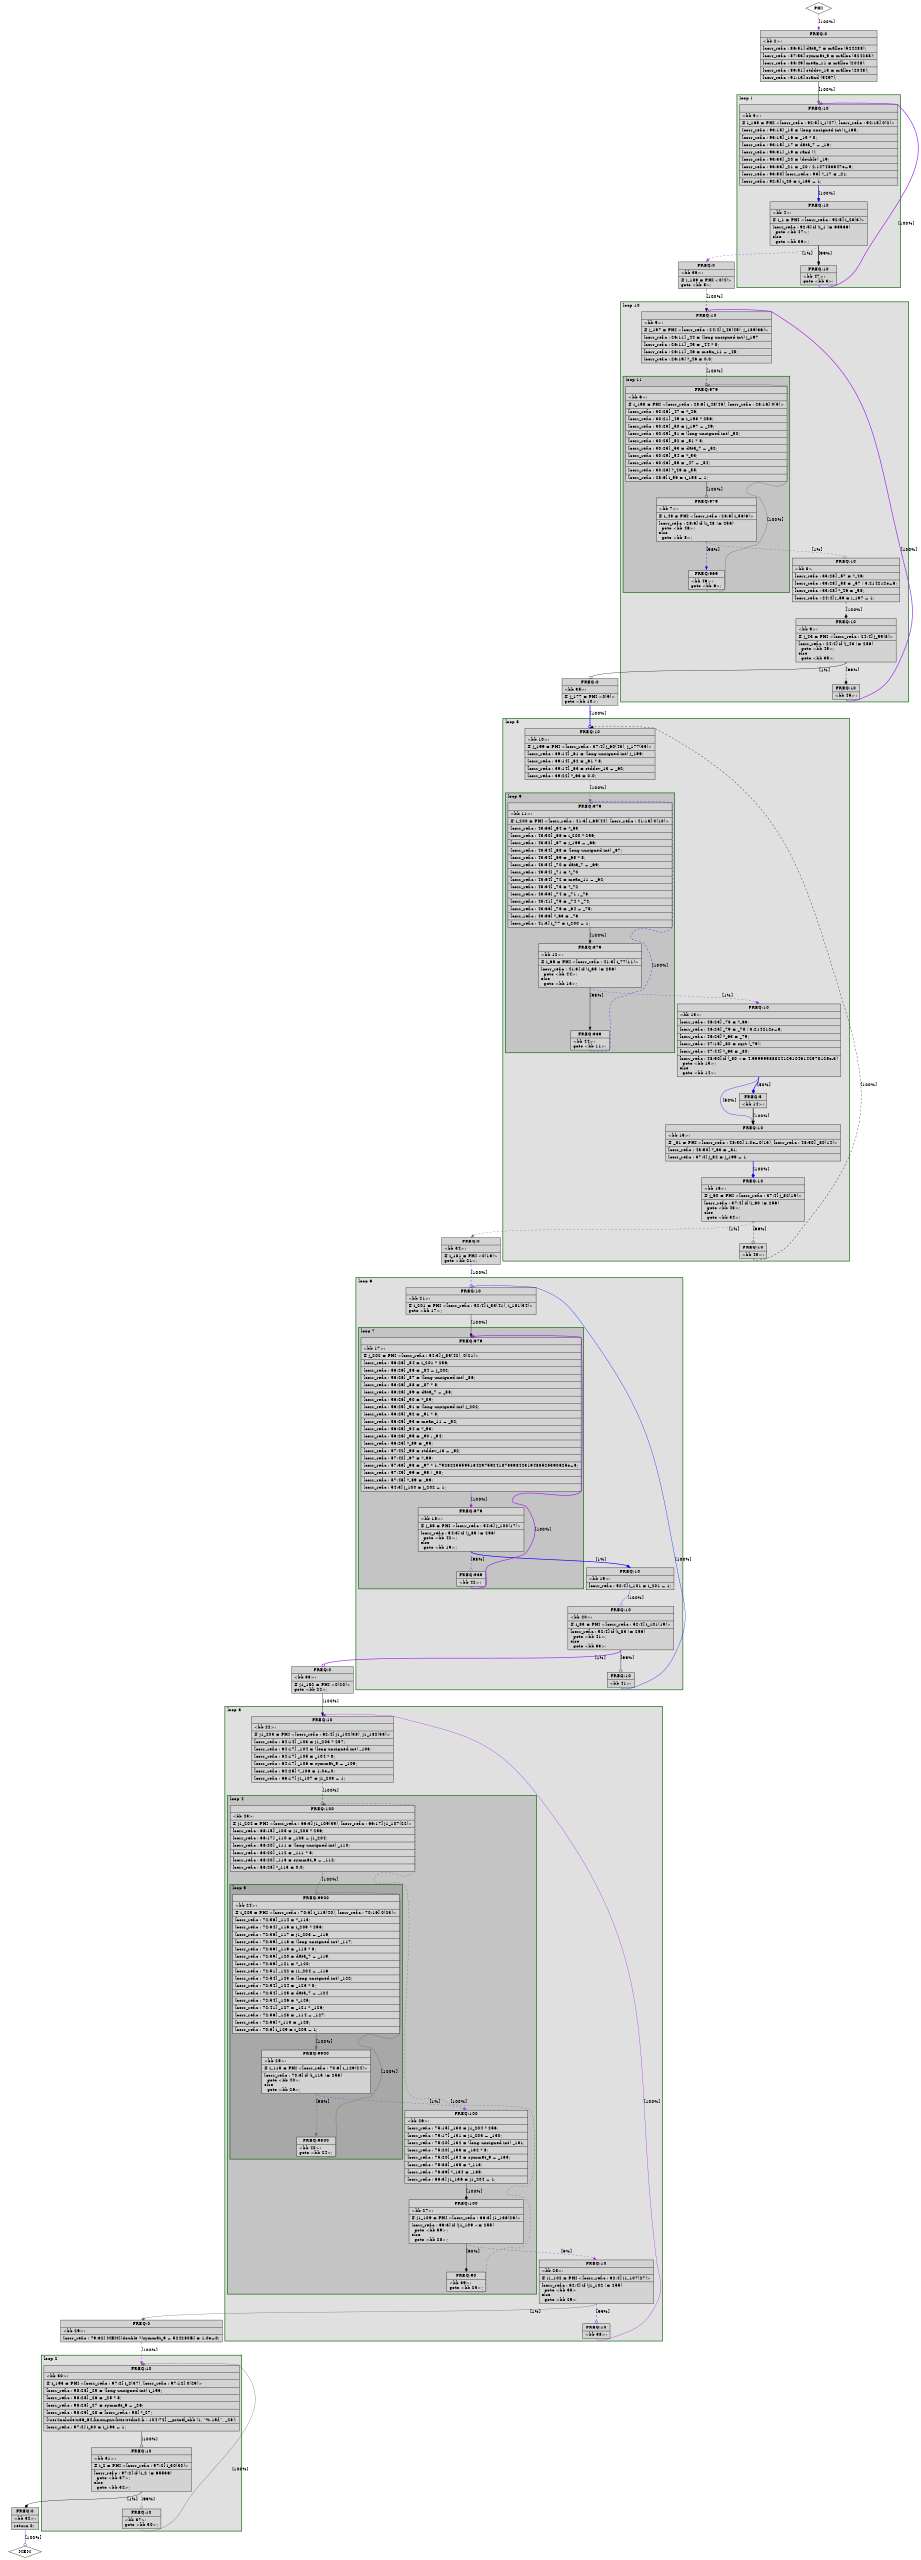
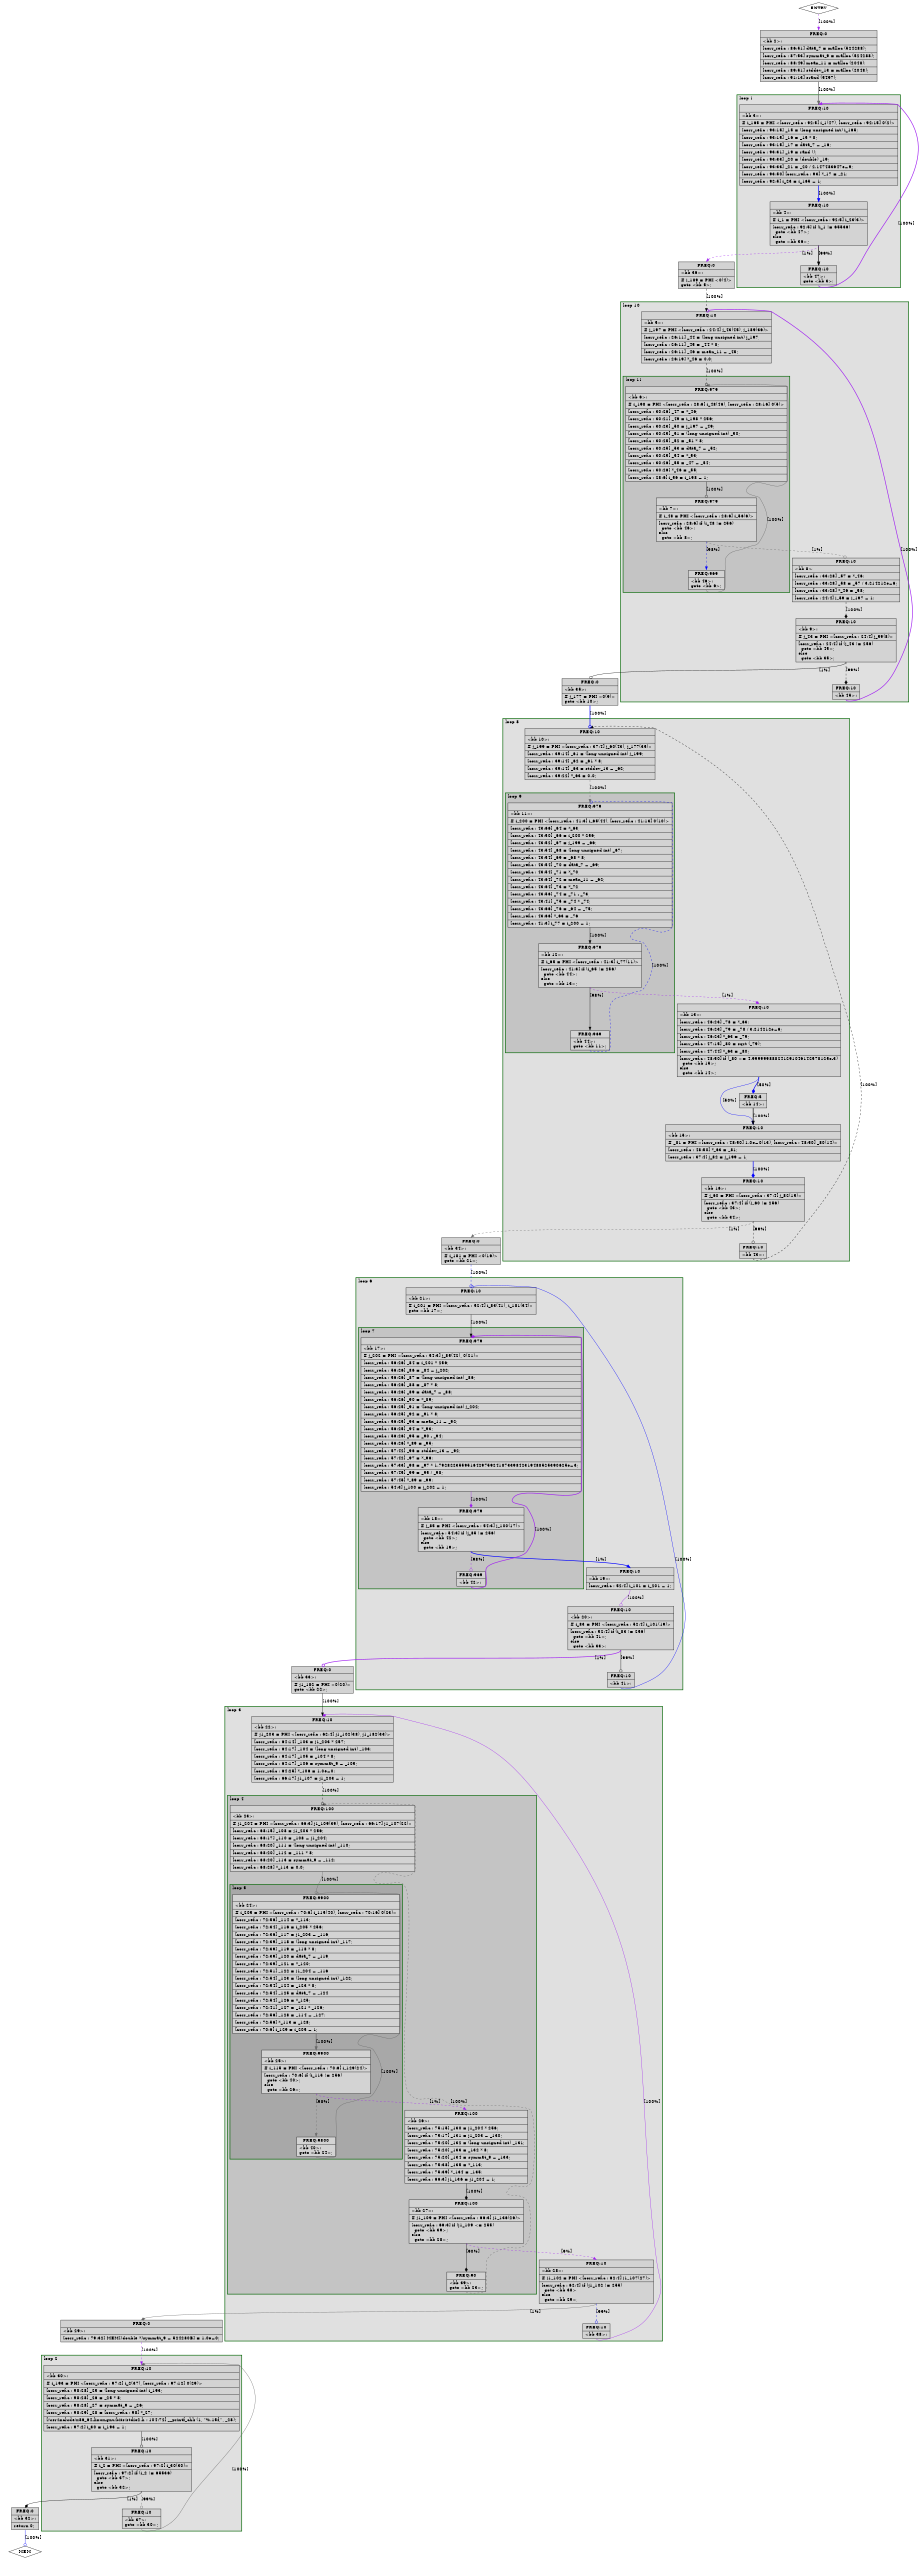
node "PHI": label "PHI" -> "ENTRY"
